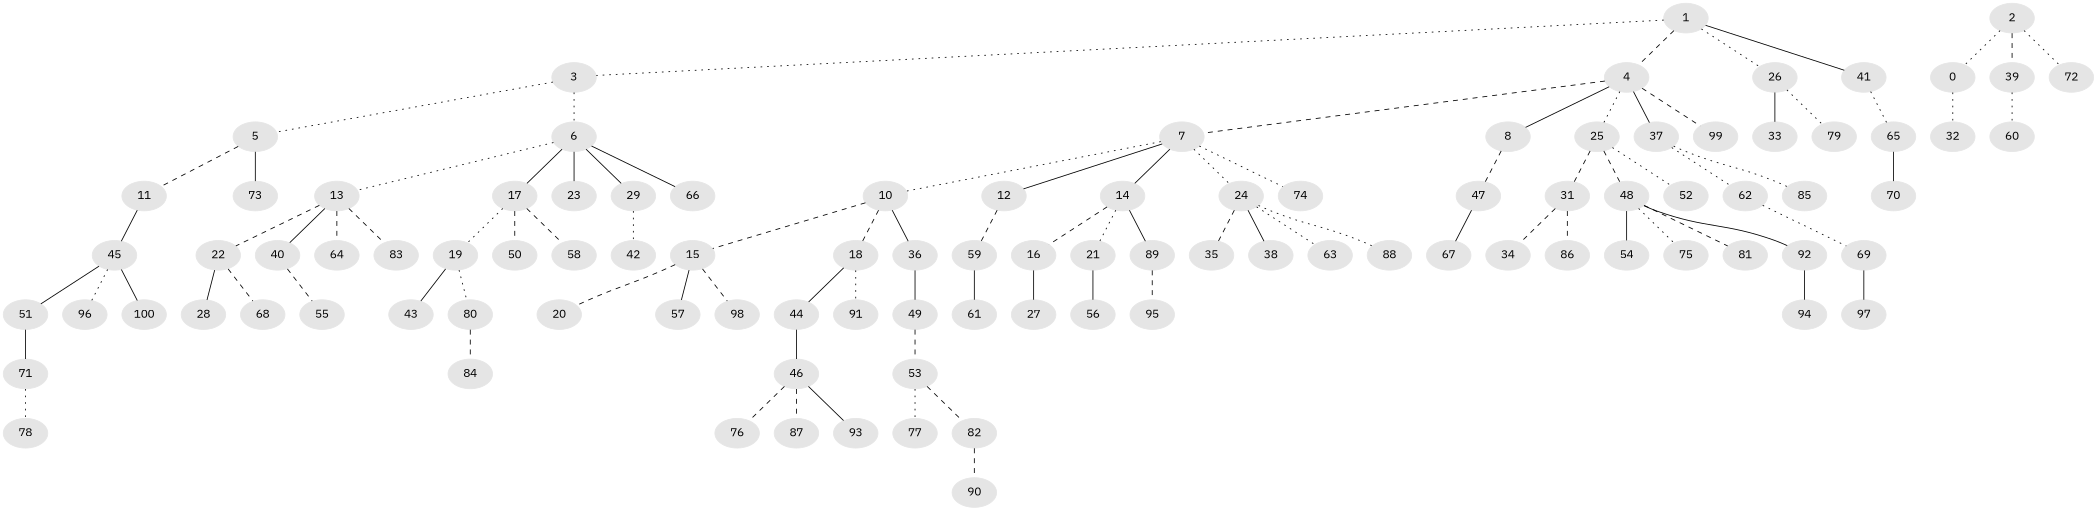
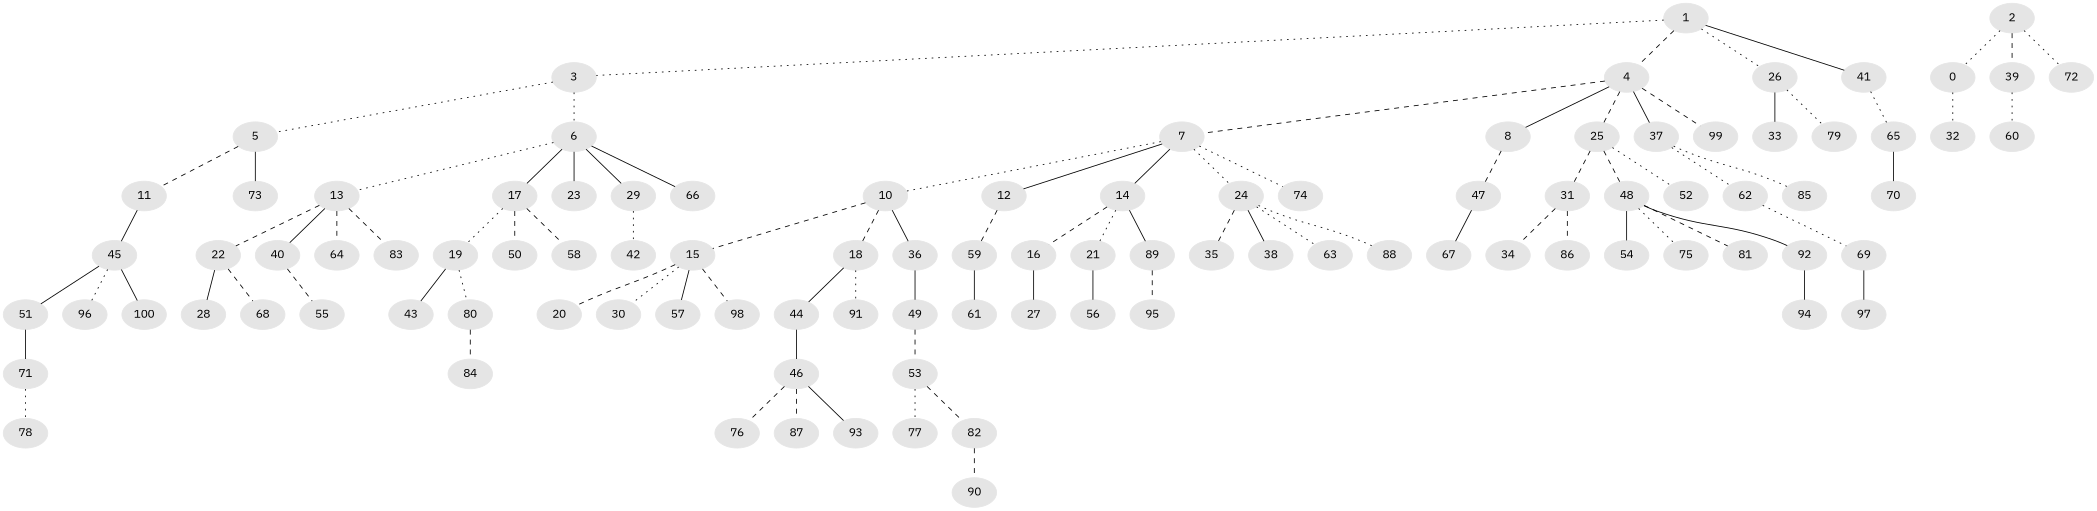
edge "4" -- "25": style dotted -> dashed
node "30": added
